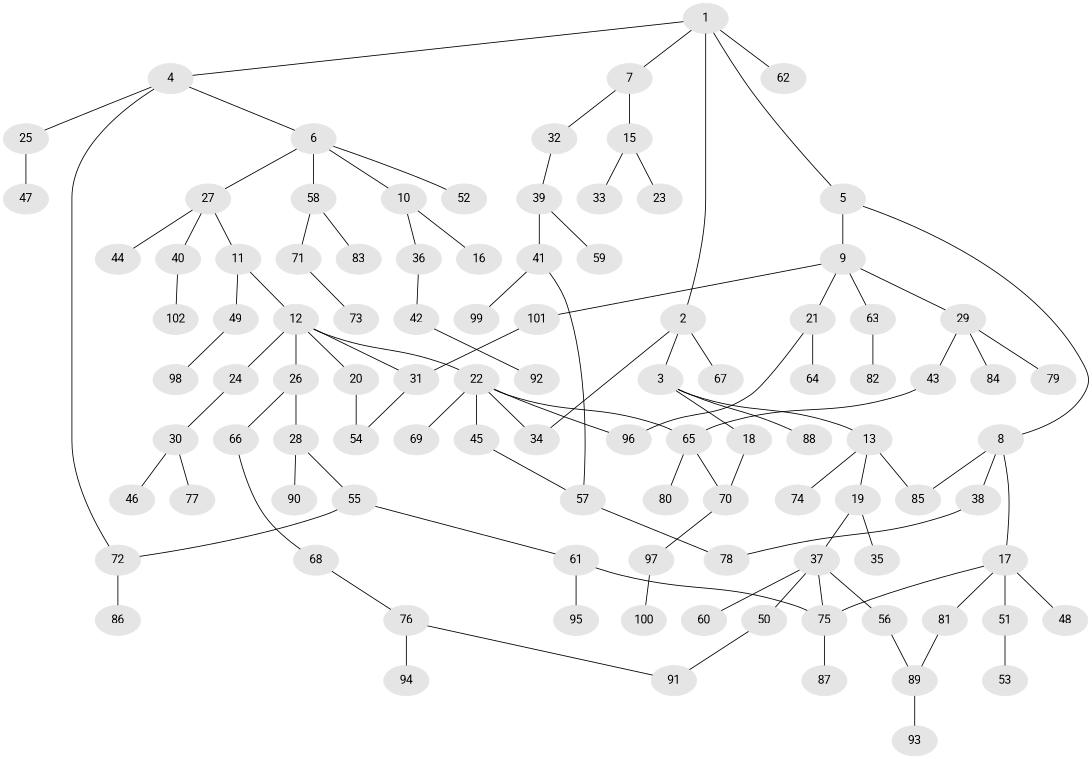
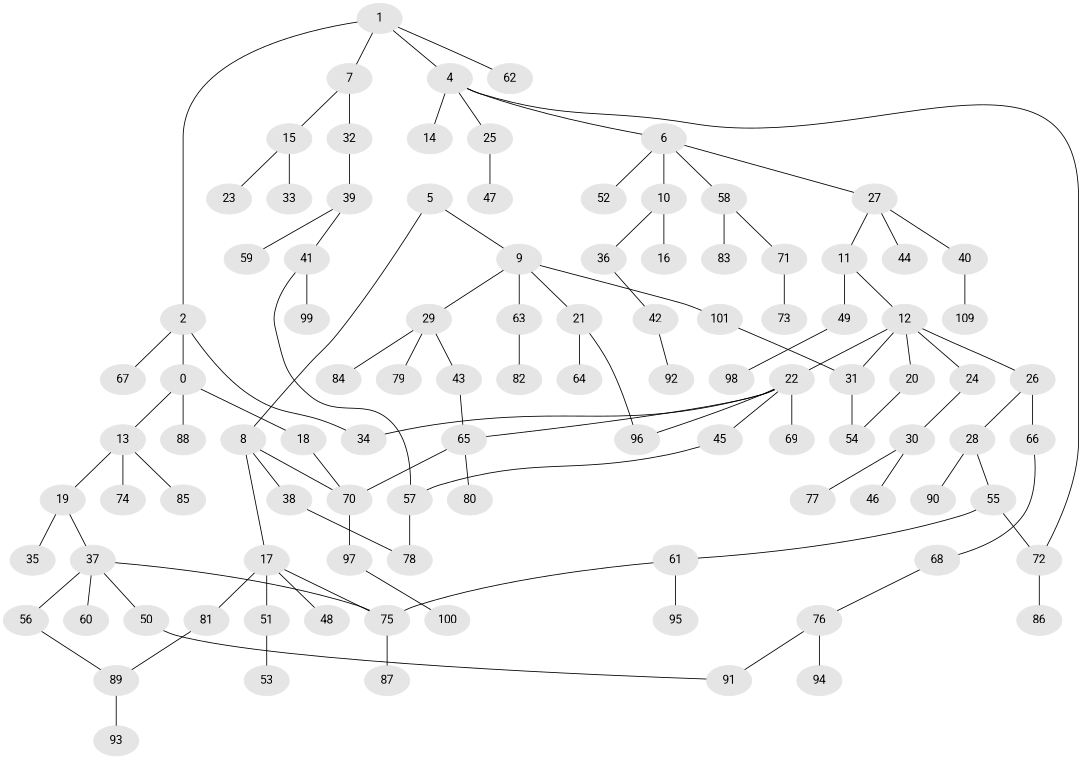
edge "1" -- "5": removed
node "14": added
node "102": label "102" -> "109"
node "3": label "3" -> "0"
edge "8" -- "85": now "8" -- "70"
